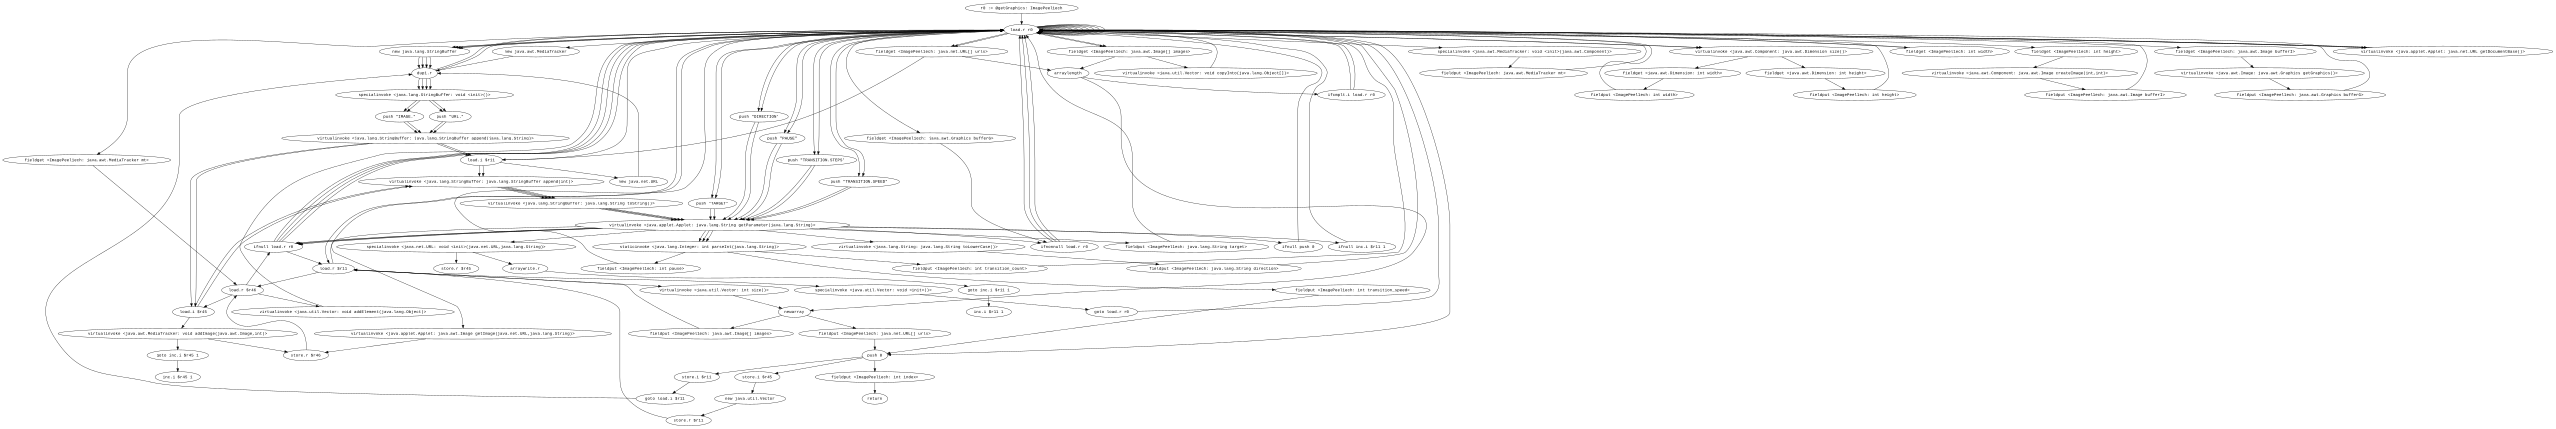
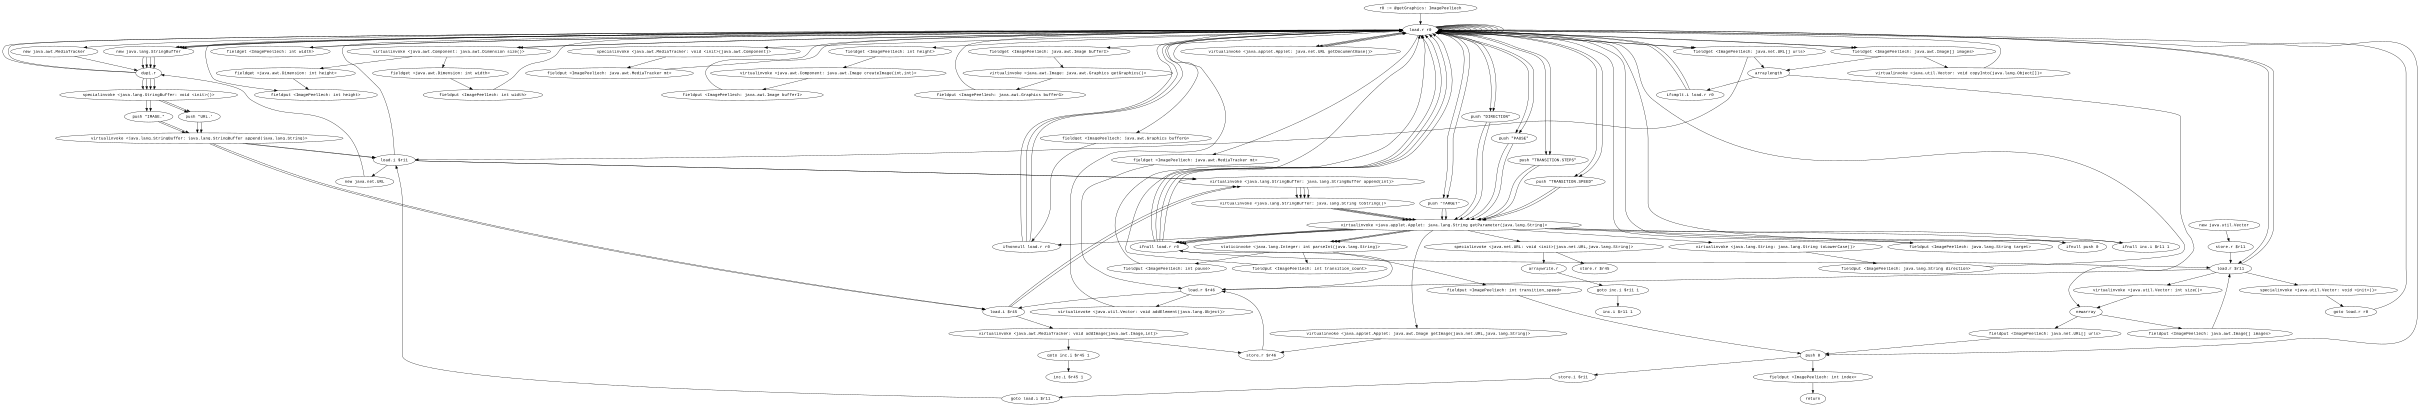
edge "fieldput <ImagePeel1ech: int height>" -> "load.r r0": reversed
edge "goto load.i $r11" -> "dup1.r": now "goto load.i $r11" -> "load.i $r11"
node "store.i $r45": removed
